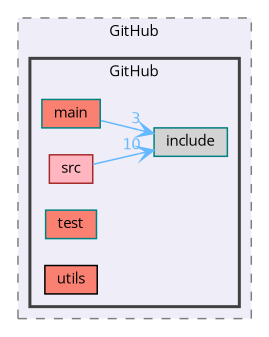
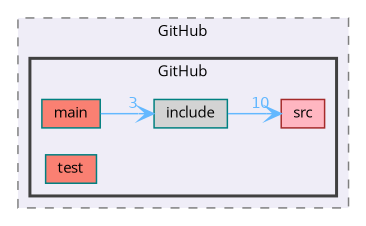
edge "src" -> "include": reversed
node "utils": removed
